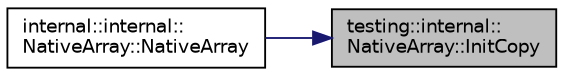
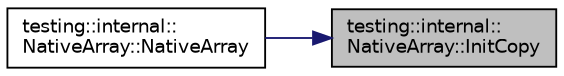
node "internal::internal:: NativeArray::NativeArray": label "internal::internal:: NativeArray::NativeArray" -> "testing::internal:: NativeArray::NativeArray"
